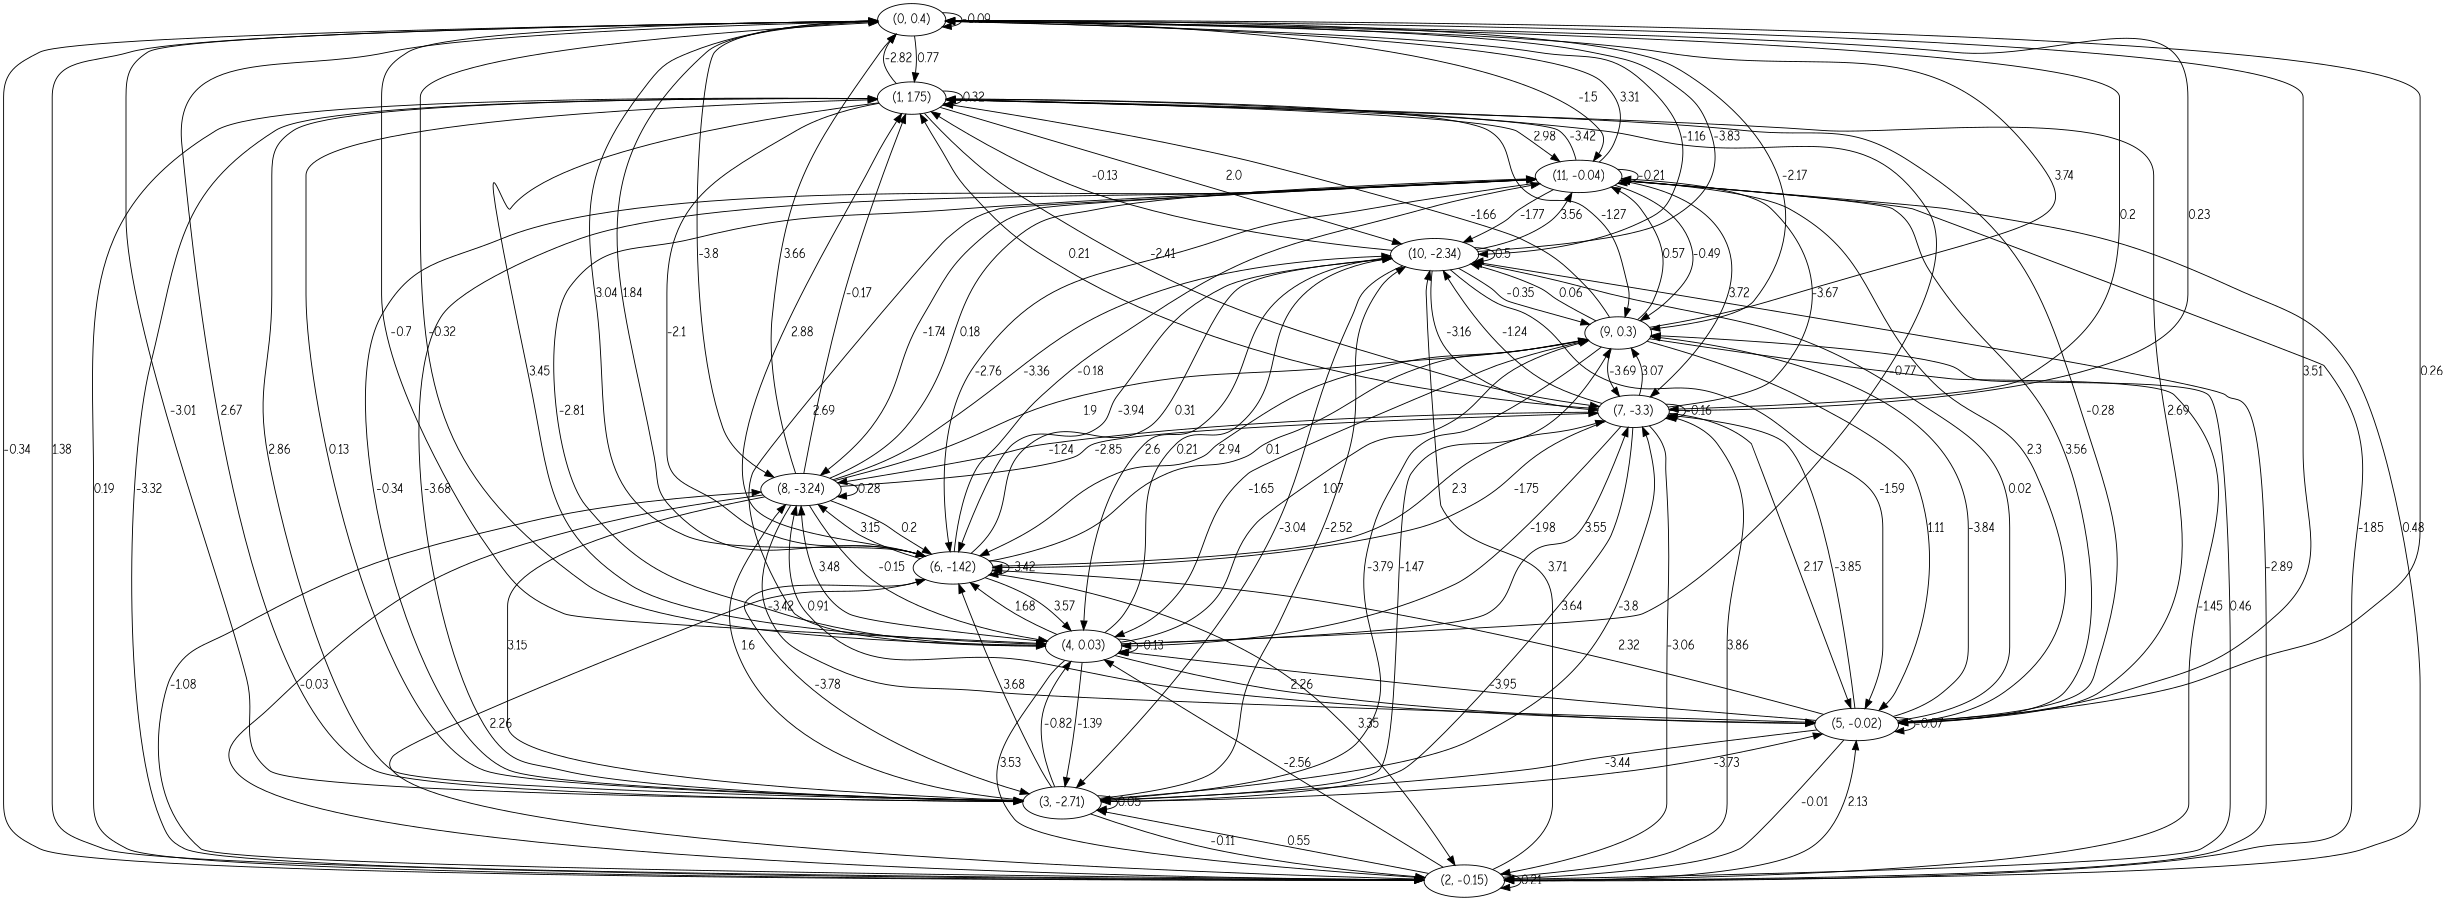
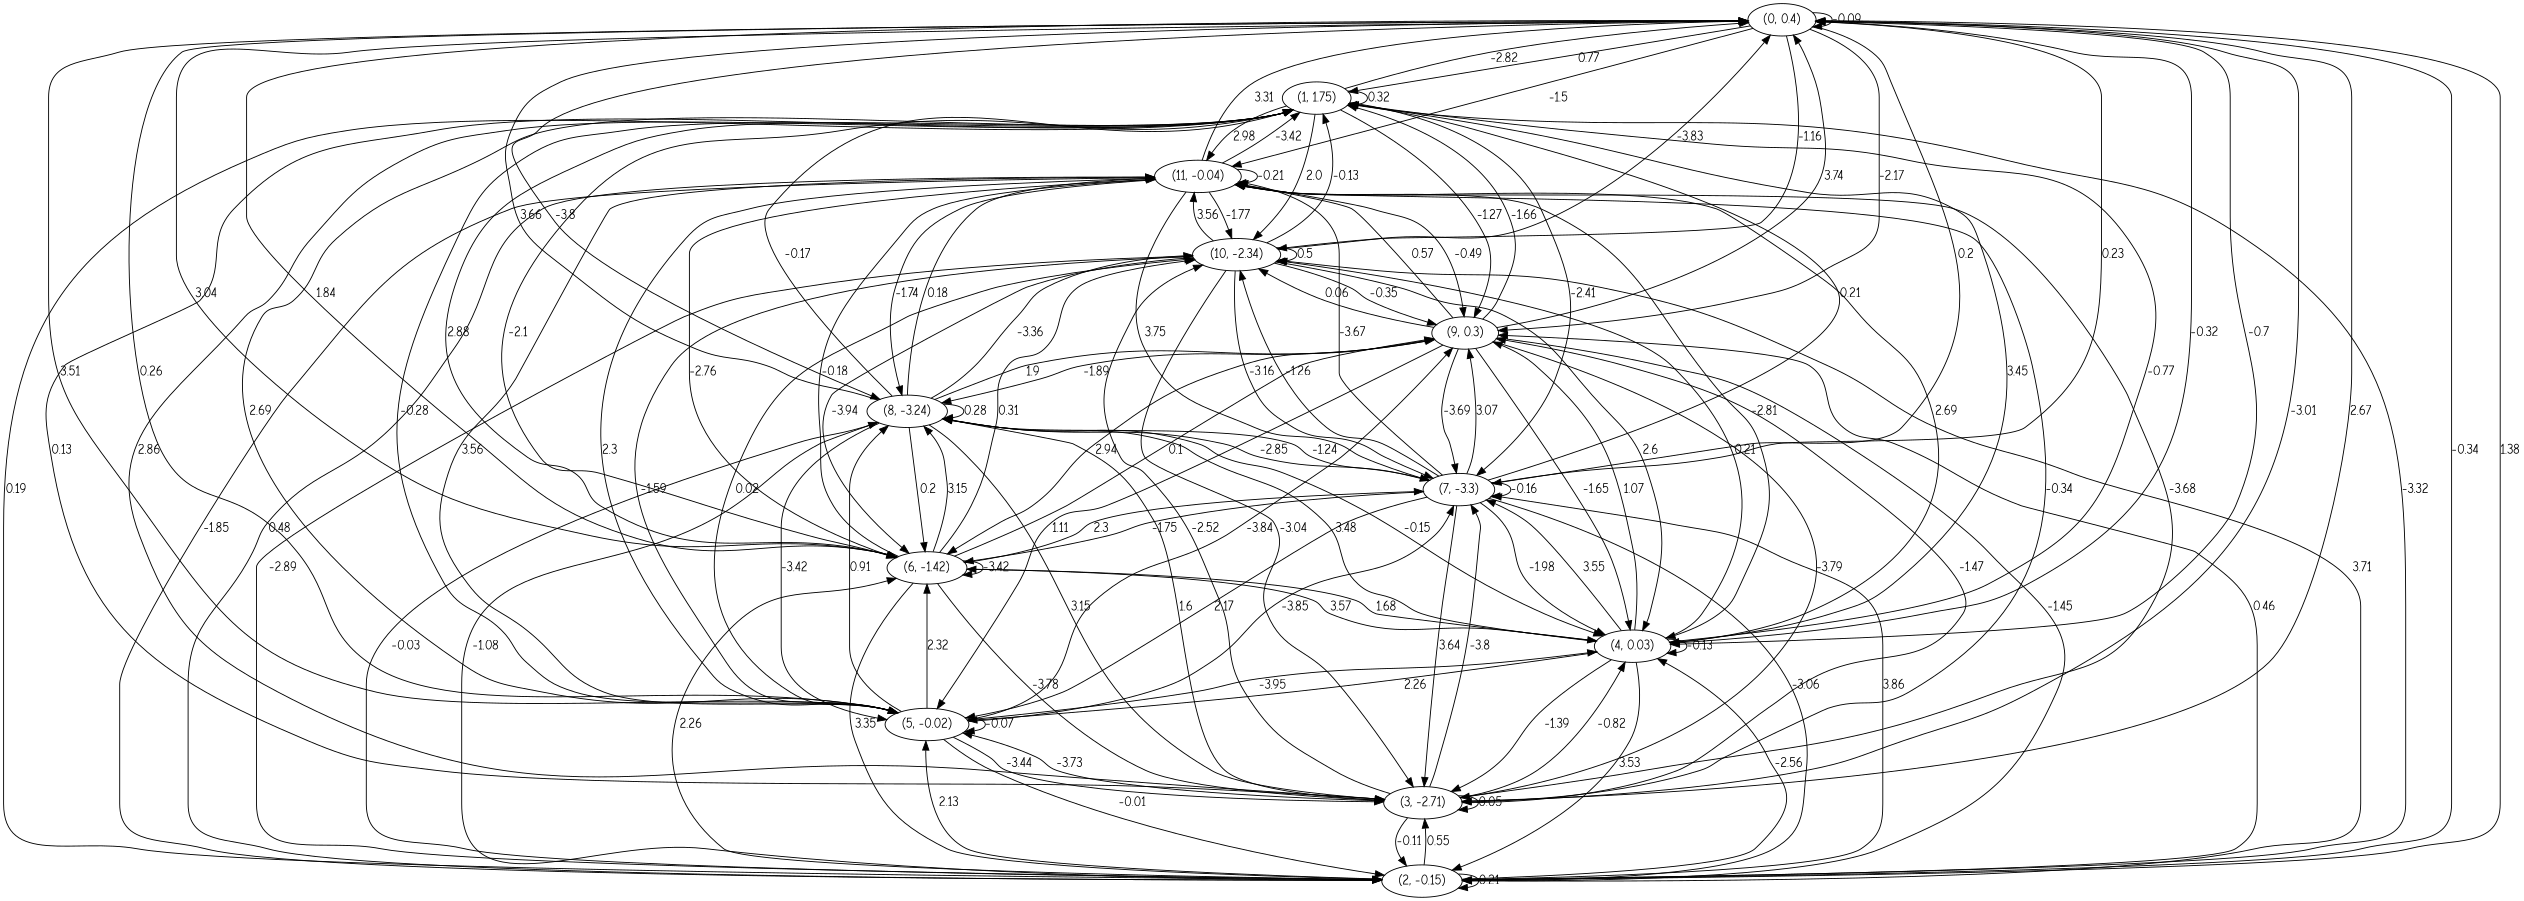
edge "(11, -0.04)" -> "(7, -3.3)": label "3.72" -> "3.75"
edge "(7, -3.3)" -> "(10, -2.34)": label "-1.24" -> "-1.26"
edge "(9, 0.3)" -> "(8, -3.24)": added, label "-1.89"
edge "(3, -2.71)" -> "(6, -1.42)": removed, label "3.68"
